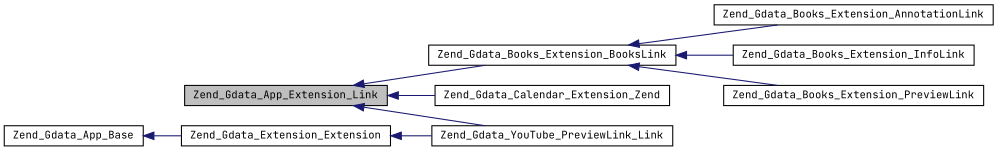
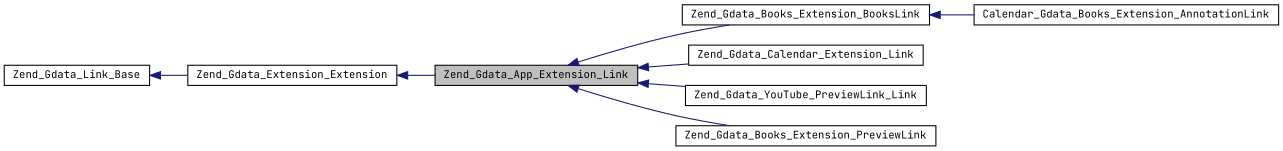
node "Zend_Gdata_Books_Extension_AnnotationLink": label "Zend_Gdata_Books_Extension_AnnotationLink" -> "Calendar_Gdata_Books_Extension_AnnotationLink"
node "Zend_Gdata_Books_Extension_InfoLink": removed
edge "Zend_Gdata_Books_Extension_PreviewLink" -> "Zend_Gdata_Books_Extension_BooksLink": now "Zend_Gdata_Books_Extension_PreviewLink" -> "Zend_Gdata_App_Extension_Link"
node "Zend_Gdata_Calendar_Extension_Zend": label "Zend_Gdata_Calendar_Extension_Zend" -> "Zend_Gdata_Calendar_Extension_Link"
node "Zend_Gdata_App_Base": label "Zend_Gdata_App_Base" -> "Zend_Gdata_Link_Base"
edge "Zend_Gdata_YouTube_PreviewLink_Link" -> "Zend_Gdata_Extension_Extension": now "Zend_Gdata_App_Extension_Link" -> "Zend_Gdata_Extension_Extension"
